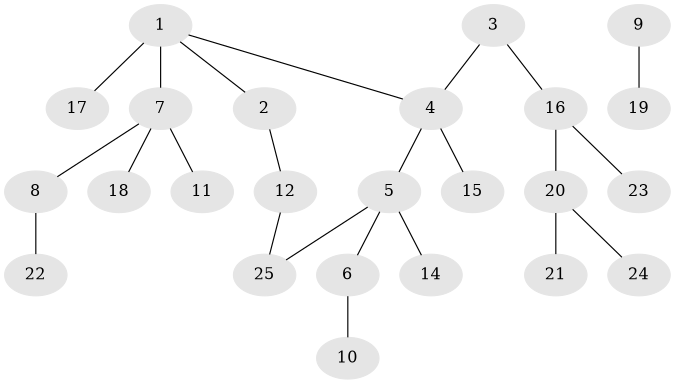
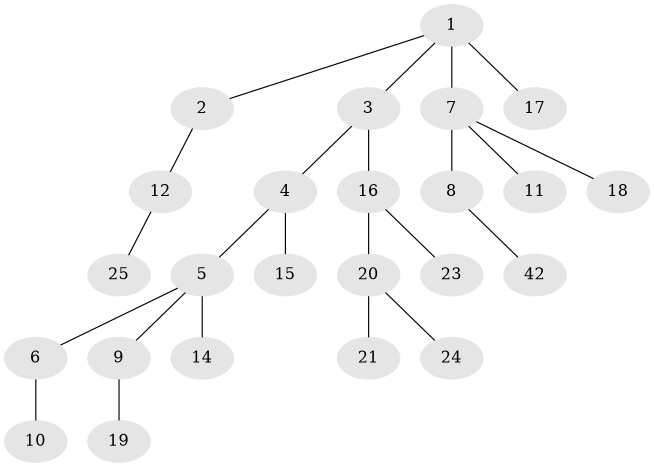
edge "1" -- "4": now "1" -- "3"
edge "5" -- "25": now "5" -- "9"
node "22": label "22" -> "42"
